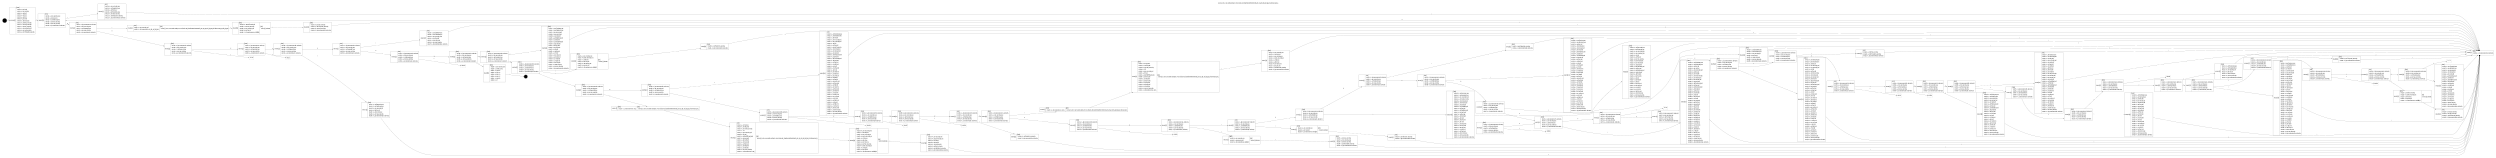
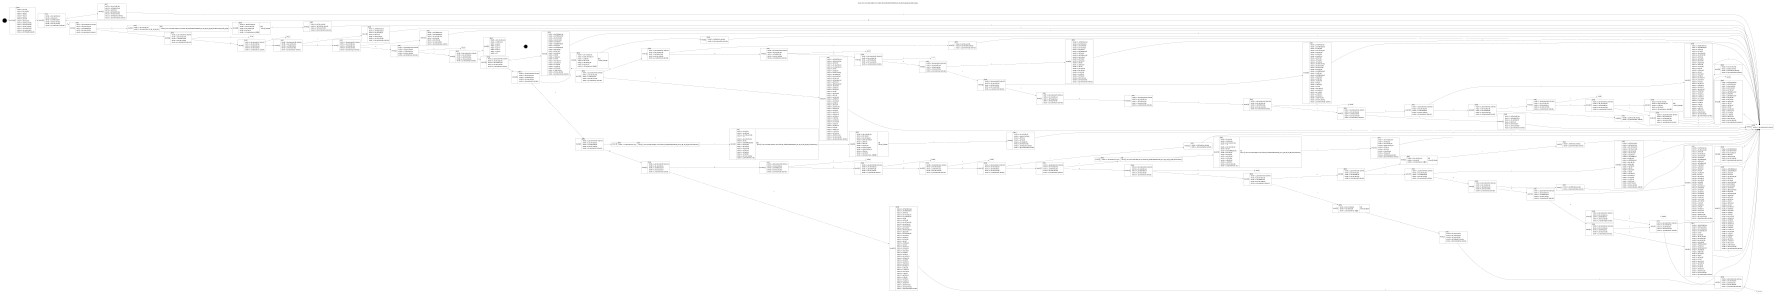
node "0x4027eb [83]": removed
node "0x401f42 [25]": removed
